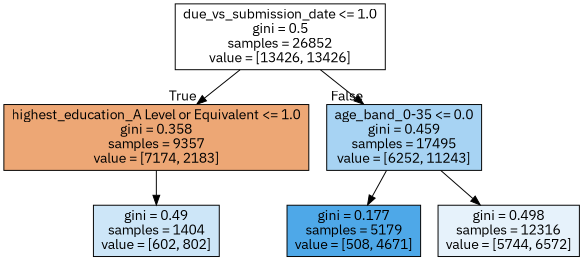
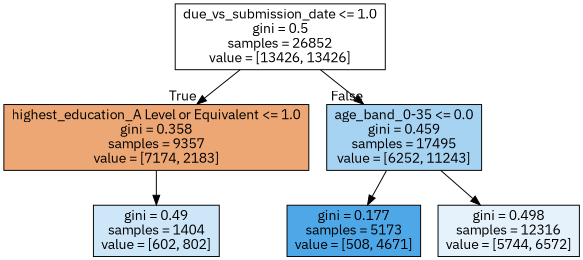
node "gini = 0.177 samples = 5179 value = [508, 4671]": label "gini = 0.177 samples = 5179 value = [508, 4671]" -> "gini = 0.177 samples = 5173 value = [508, 4671]"
